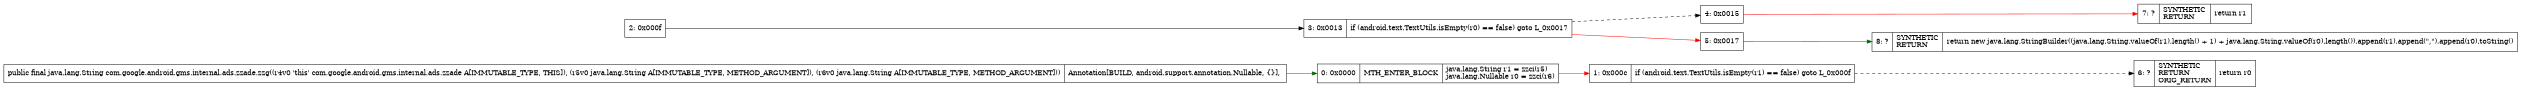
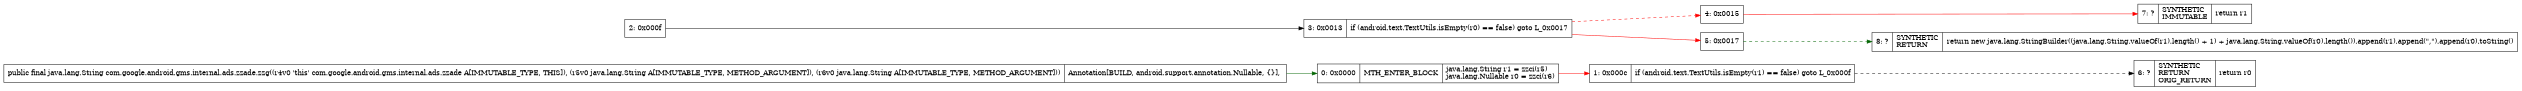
node "7: ?": text "RETURN" -> "IMMUTABLE"
edge "3: 0x0013" -> "4: 0x0015": color black -> red
edge "5: 0x0017" -> "8: ?": style solid -> dashed
